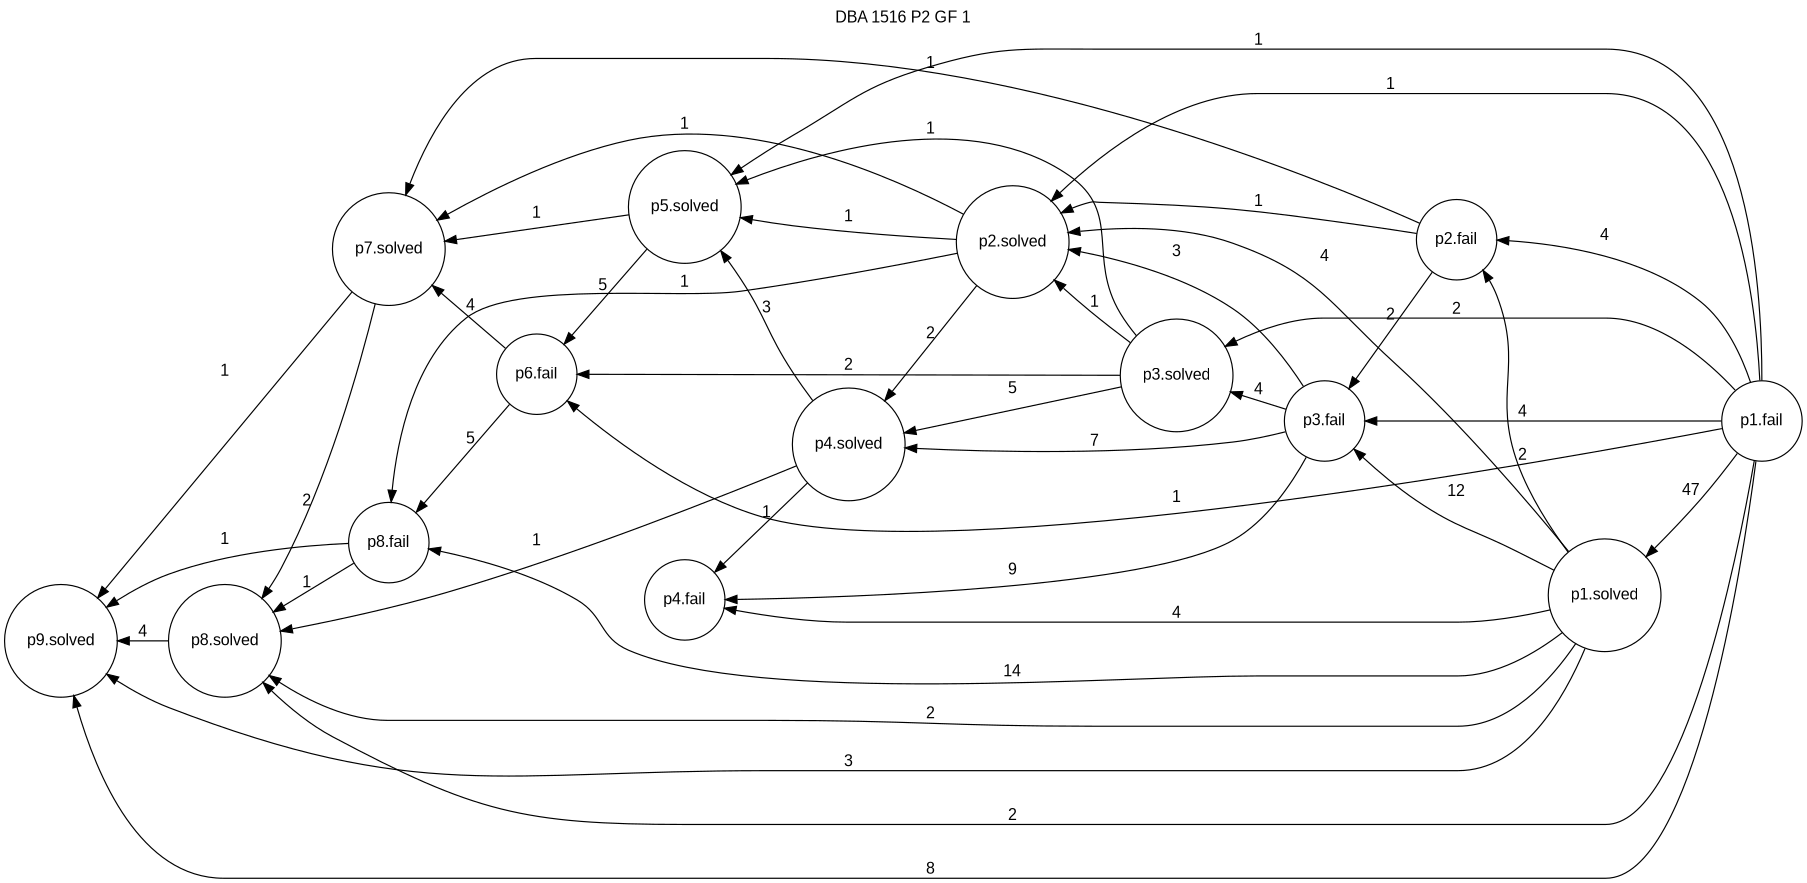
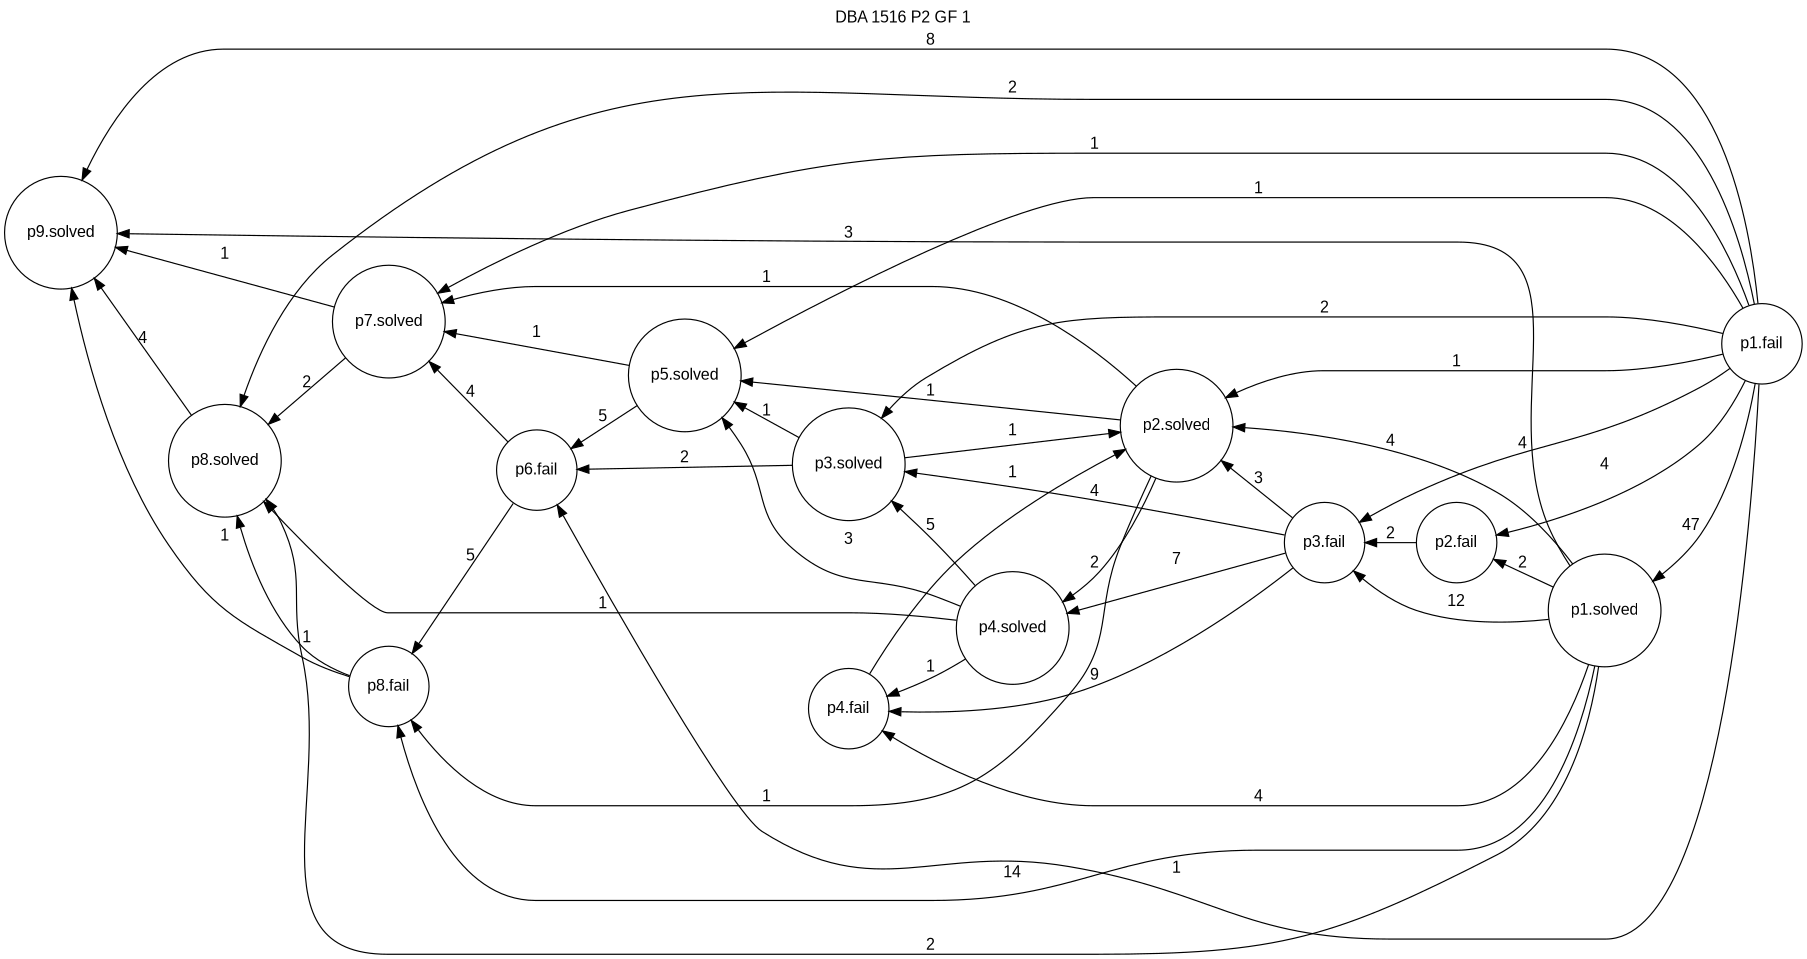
edge "p2.fail" -> "p7.solved": now "p1.fail" -> "p7.solved"
edge "p2.fail" -> "p2.solved": now "p4.fail" -> "p2.solved"
edge "p3.solved" -> "p4.solved": reversed
